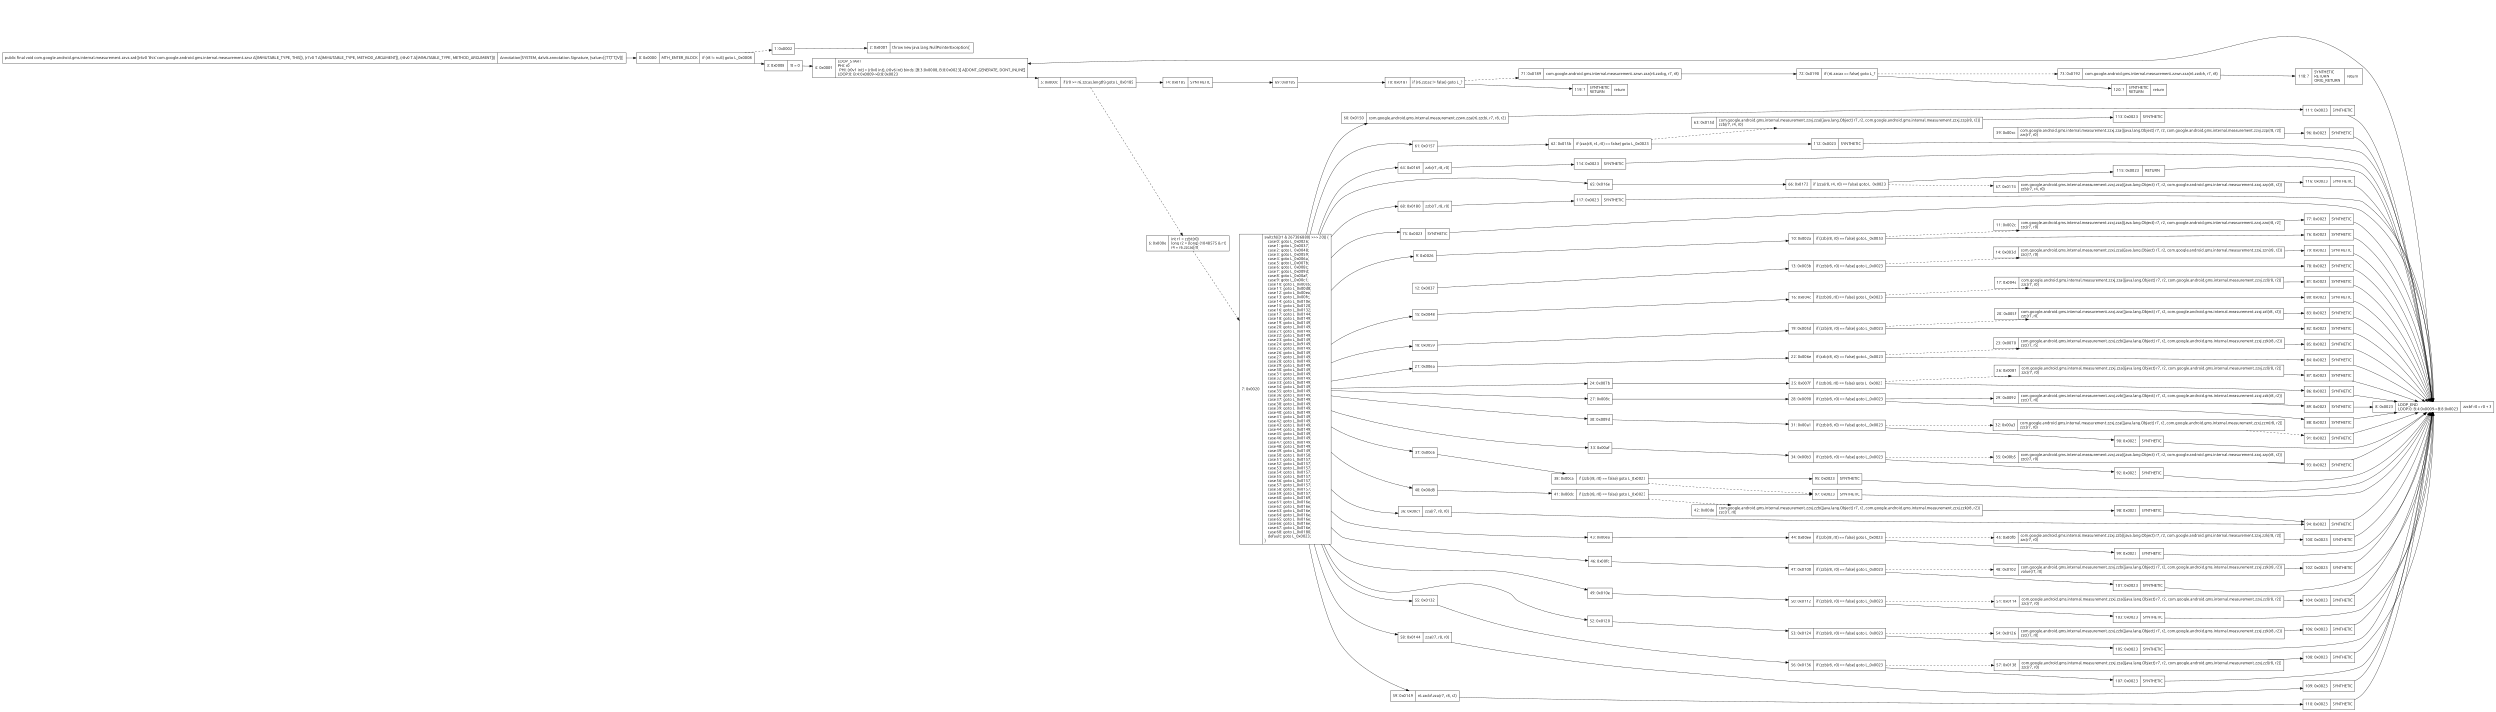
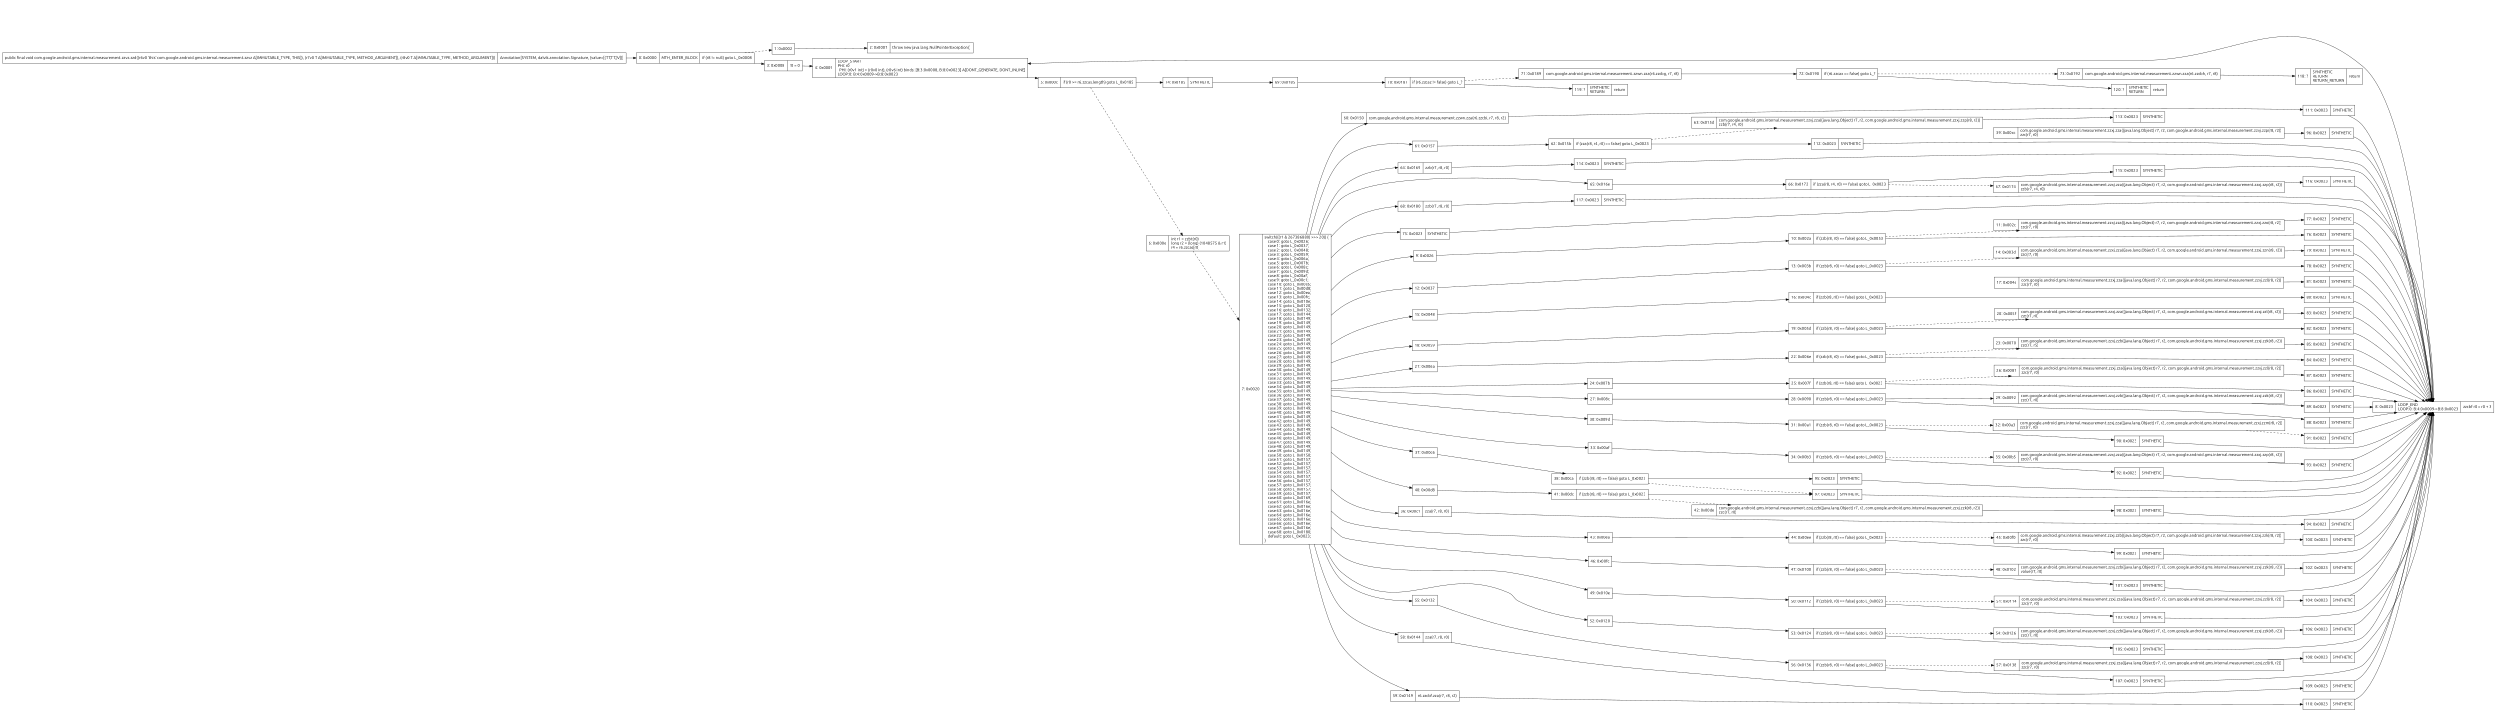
node "118: ?": text "ORIG_RETURN" -> "RETURN_RETURN"
node "115: 0x0023": text "RETURN" -> "SYNTHETIC"
edge "16: 0x004c" -> "17: 0x004e": removed
edge "7: 0x0020" -> "12: 0x0037": added
edge "98: 0x0023" -> "94: 0x0023": now "98: 0x0023" -> "8: 0x0023"
